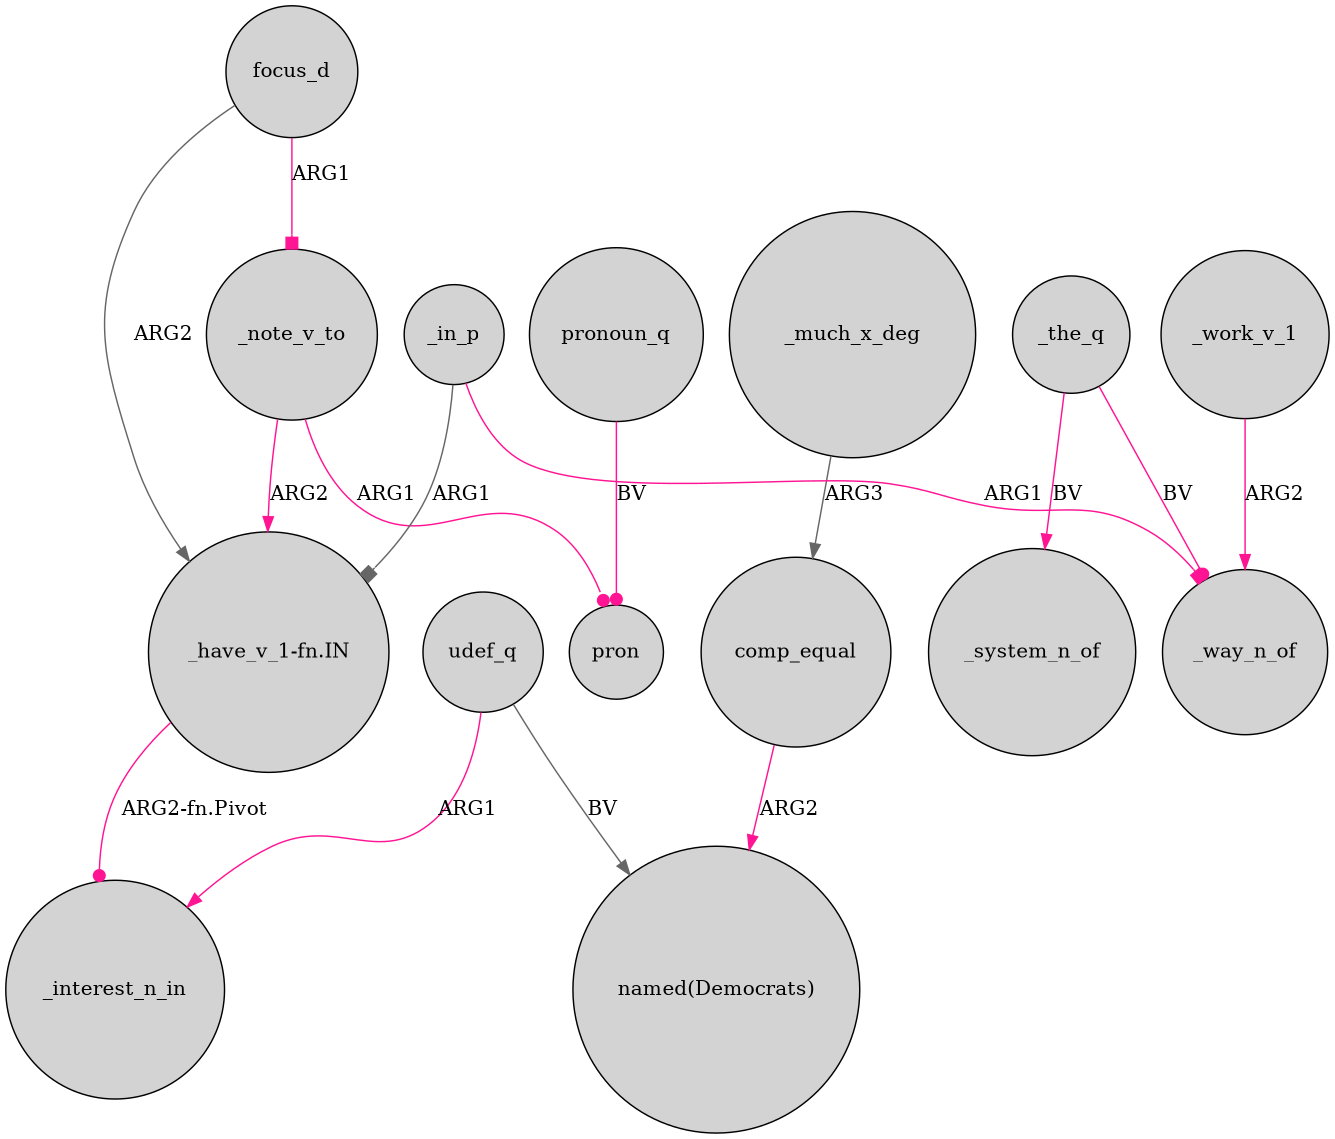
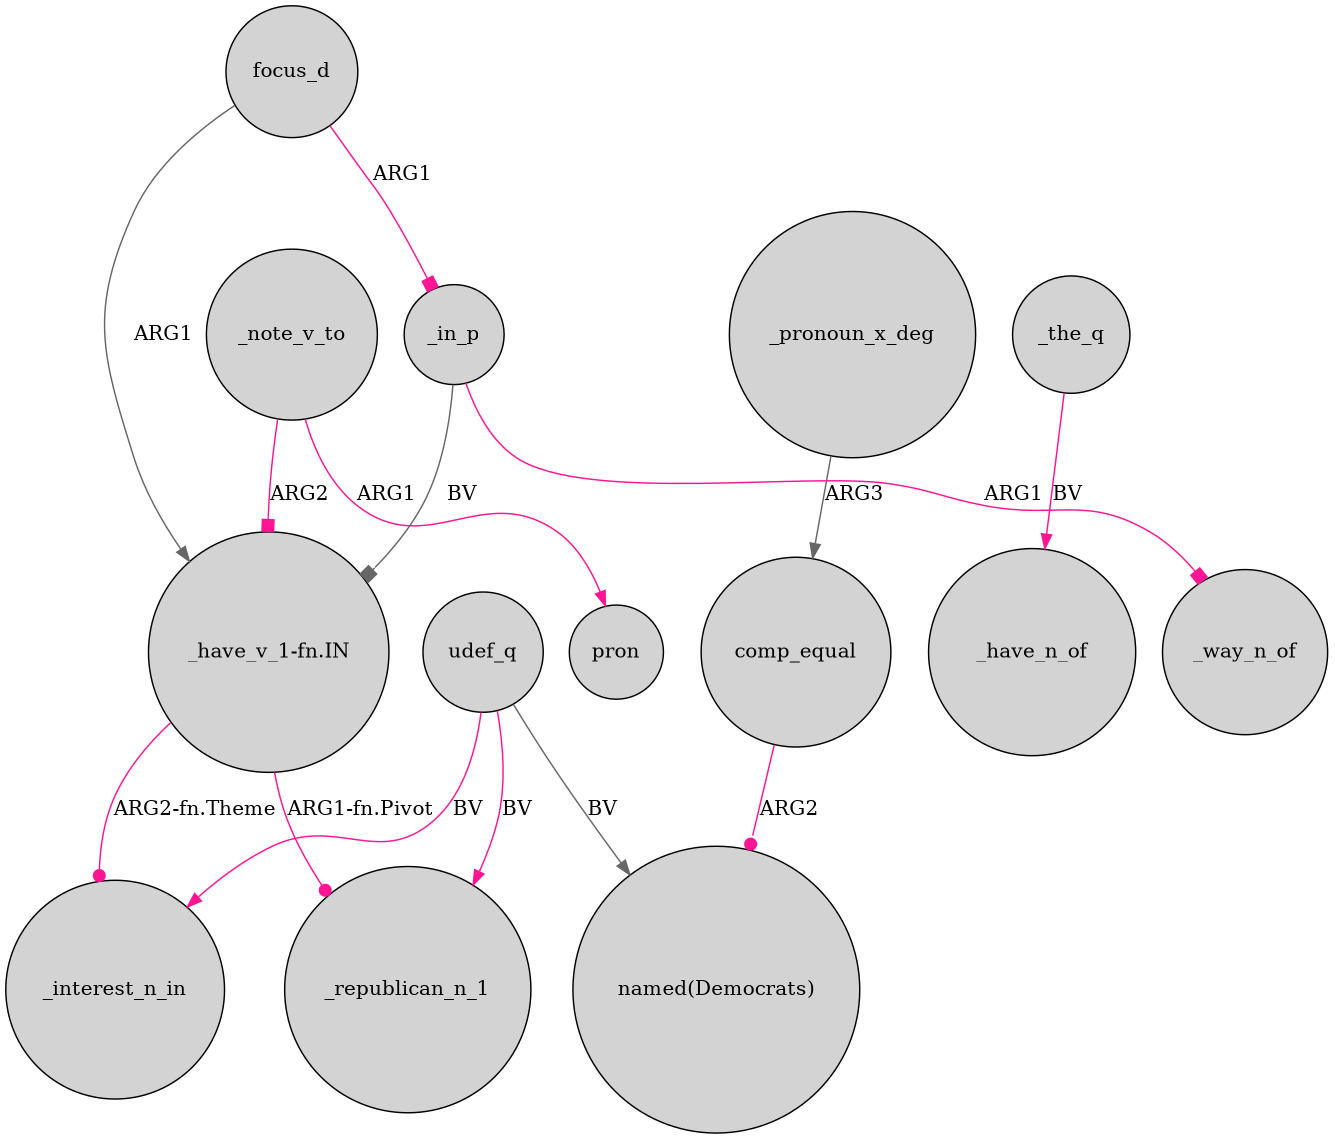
edge "focus_d" -> "_note_v_to": now "focus_d" -> "_in_p"
edge "focus_d" -> "_have_v_1-fn.IN": label "ARG2" -> "ARG1"
node "pronoun_q": removed
node "_much_x_deg": label "_much_x_deg" -> "_pronoun_x_deg"
node "_work_v_1": removed
edge "_note_v_to" -> "_have_v_1-fn.IN": arrowhead normal -> box
edge "_the_q" -> "_way_n_of": removed, label "BV"
edge "_in_p" -> "_have_v_1-fn.IN": label "ARG1" -> "BV"
edge "_note_v_to" -> "pron": arrowhead dot -> normal
node "_system_n_of": label "_system_n_of" -> "_have_n_of"
edge "comp_equal" -> "named(Democrats)": arrowhead normal -> dot
edge "_have_v_1-fn.IN" -> "_interest_n_in": label "ARG2-fn.Pivot" -> "ARG2-fn.Theme"
edge "udef_q" -> "_interest_n_in": label "ARG1" -> "BV"
node "_republican_n_1": added
